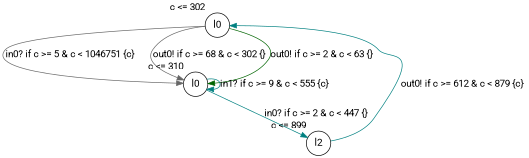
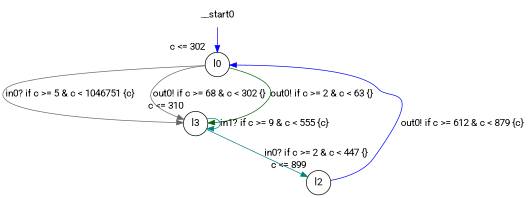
node "__start0": added
edge "l2 c <= 899" -> "l0 c <= 302": color teal -> blue
node "l0 c <= 310": label "l0 c <= 310" -> "l3 c <= 310"
